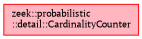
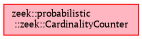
node "zeek::probabilistic ::detail::CardinalityCounter": label "zeek::probabilistic ::detail::CardinalityCounter" -> "zeek::probabilistic ::zeek::CardinalityCounter"
